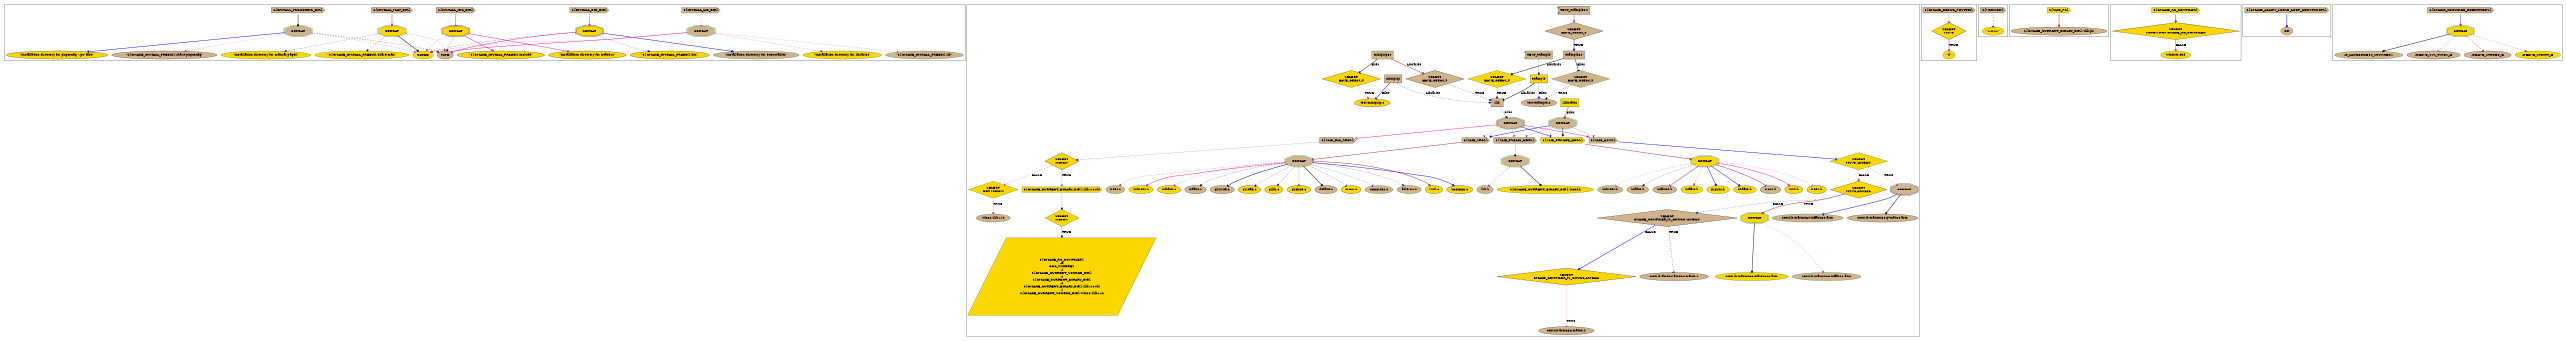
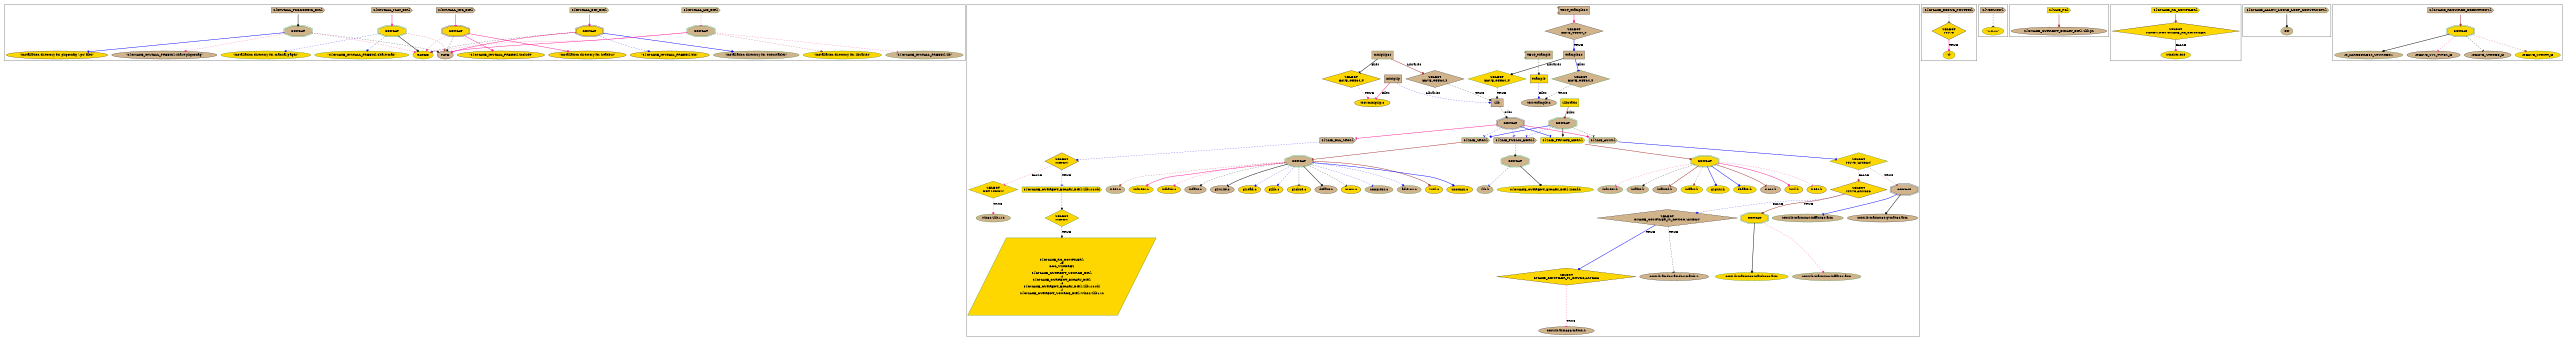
edge "${CMAKE_ALLOW_LOOSE_LOOP_CONSTRUCTS}" -> "ON": color blue -> black
edge "minigzip" -> "test/minigzip.c": color blue -> deeppink
edge "example" -> "zlib": removed, label "Libraries"
edge "SELECT CMAKE_COMPILER_IS_GNUCC,(AMD64)" -> "SELECT CMAKE_COMPILER_IS_GNUCC,ASM686": label "FALSE" -> "TRUE"
